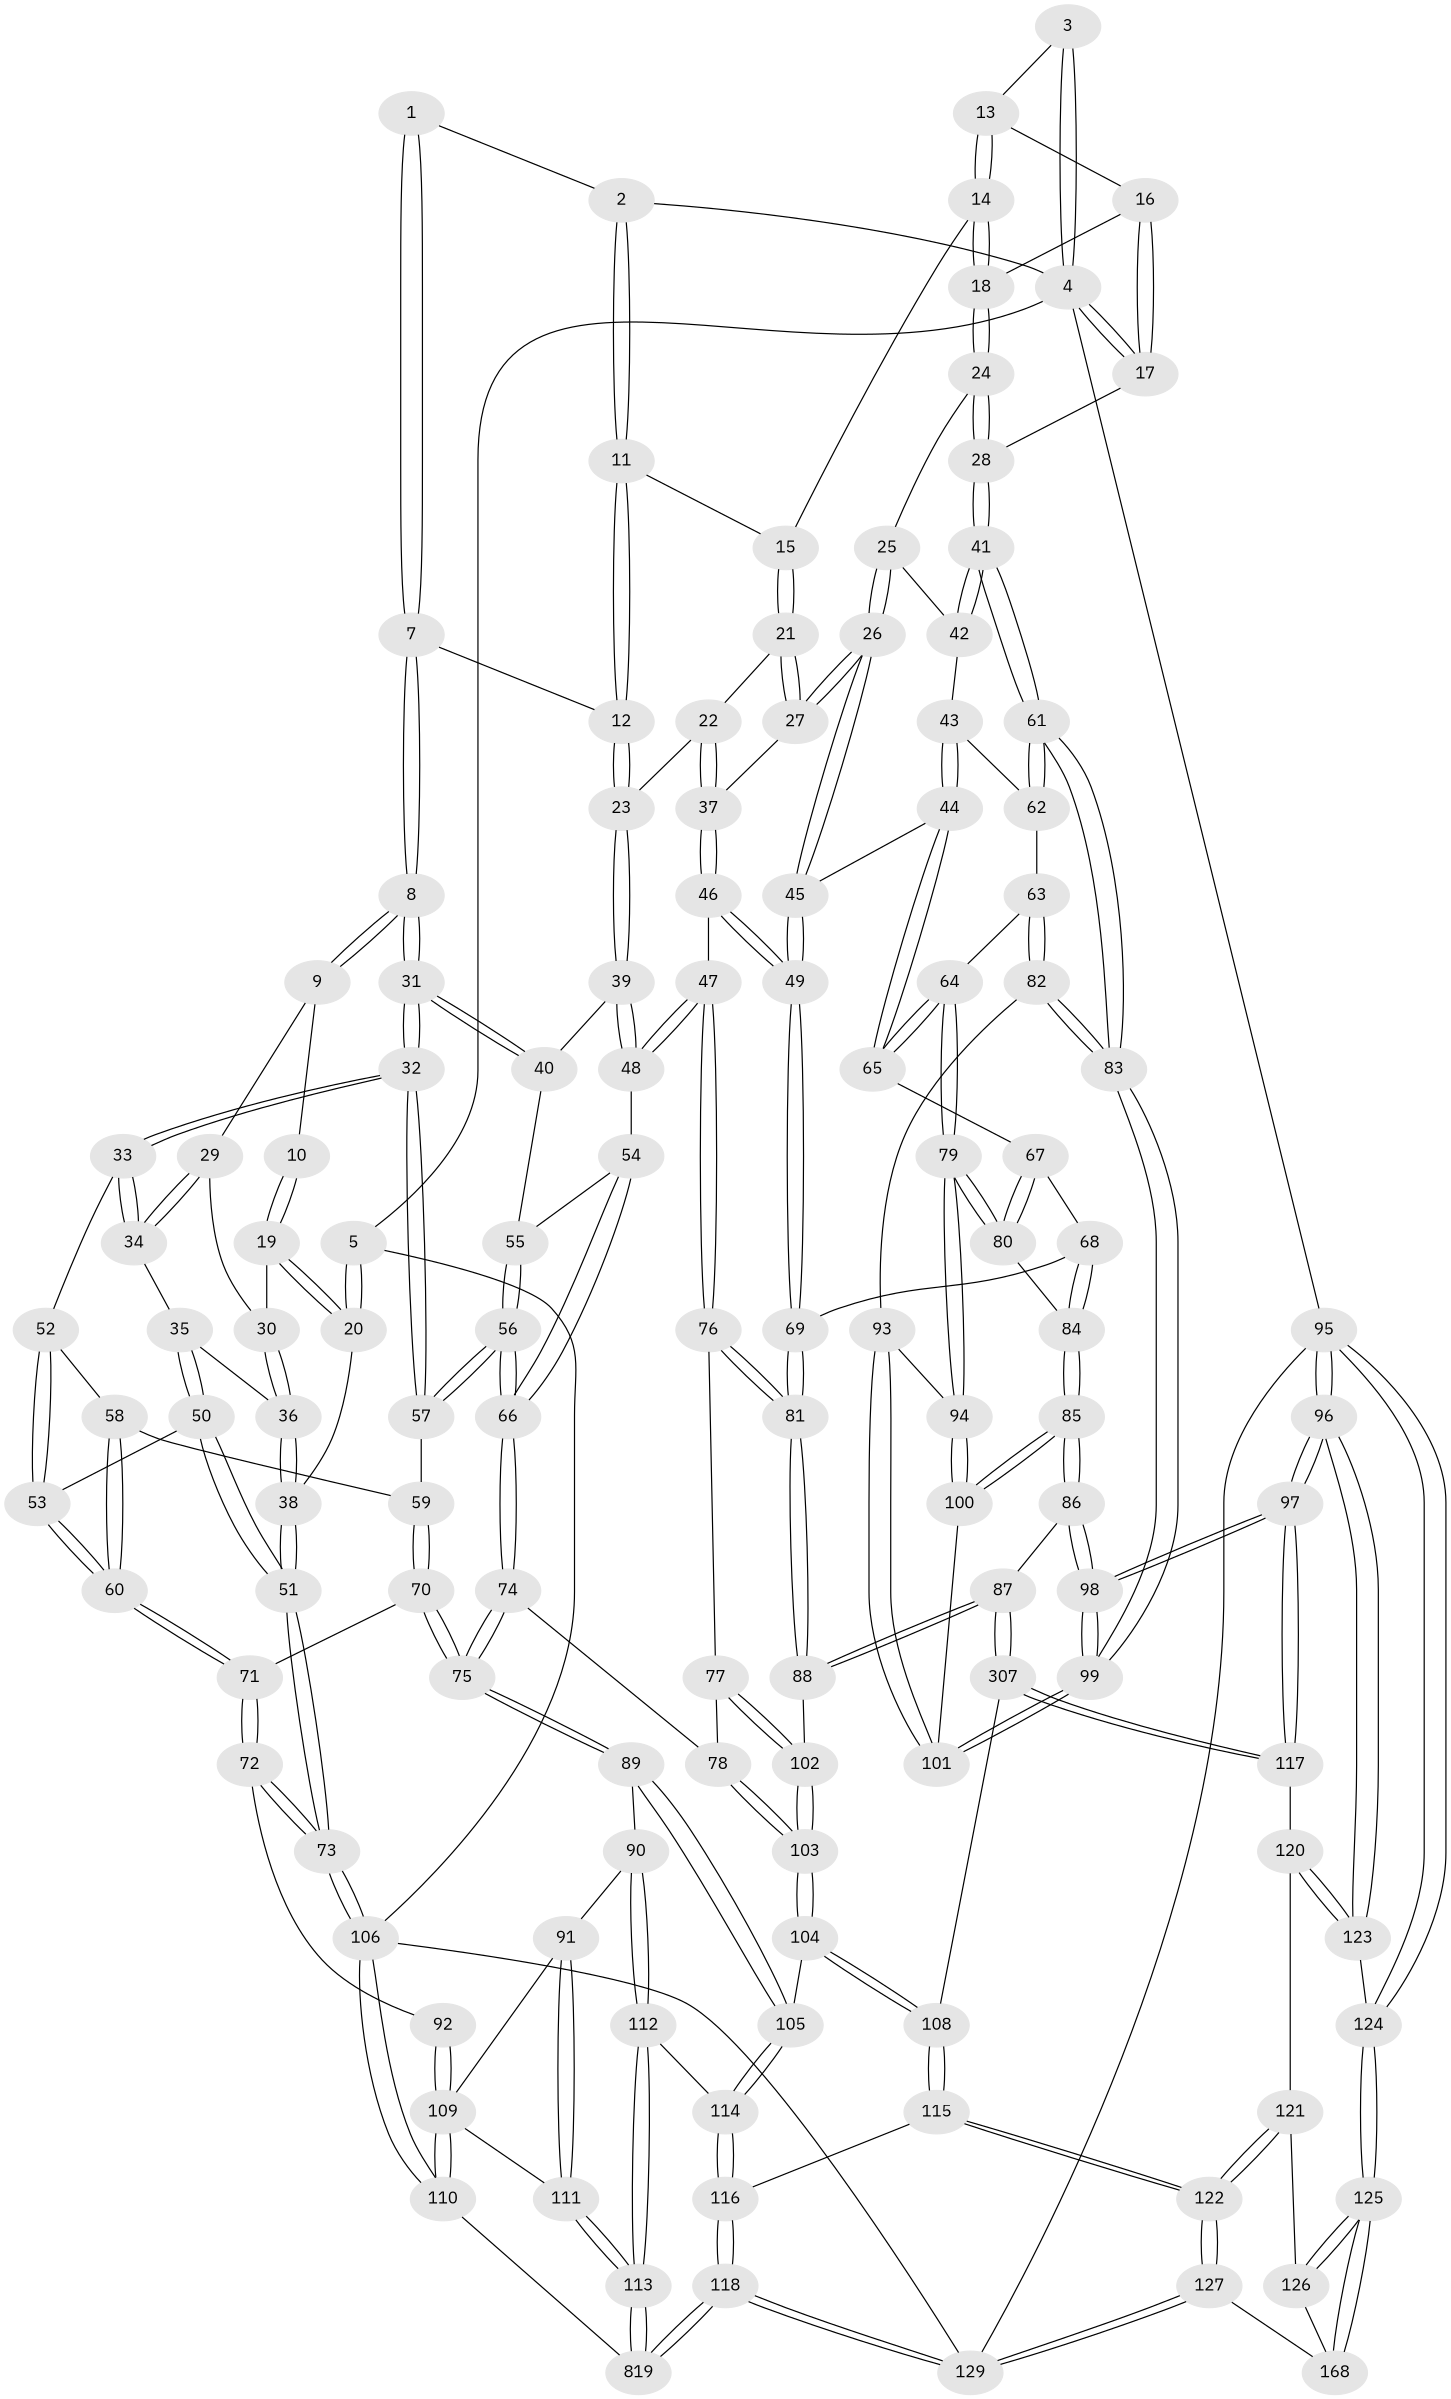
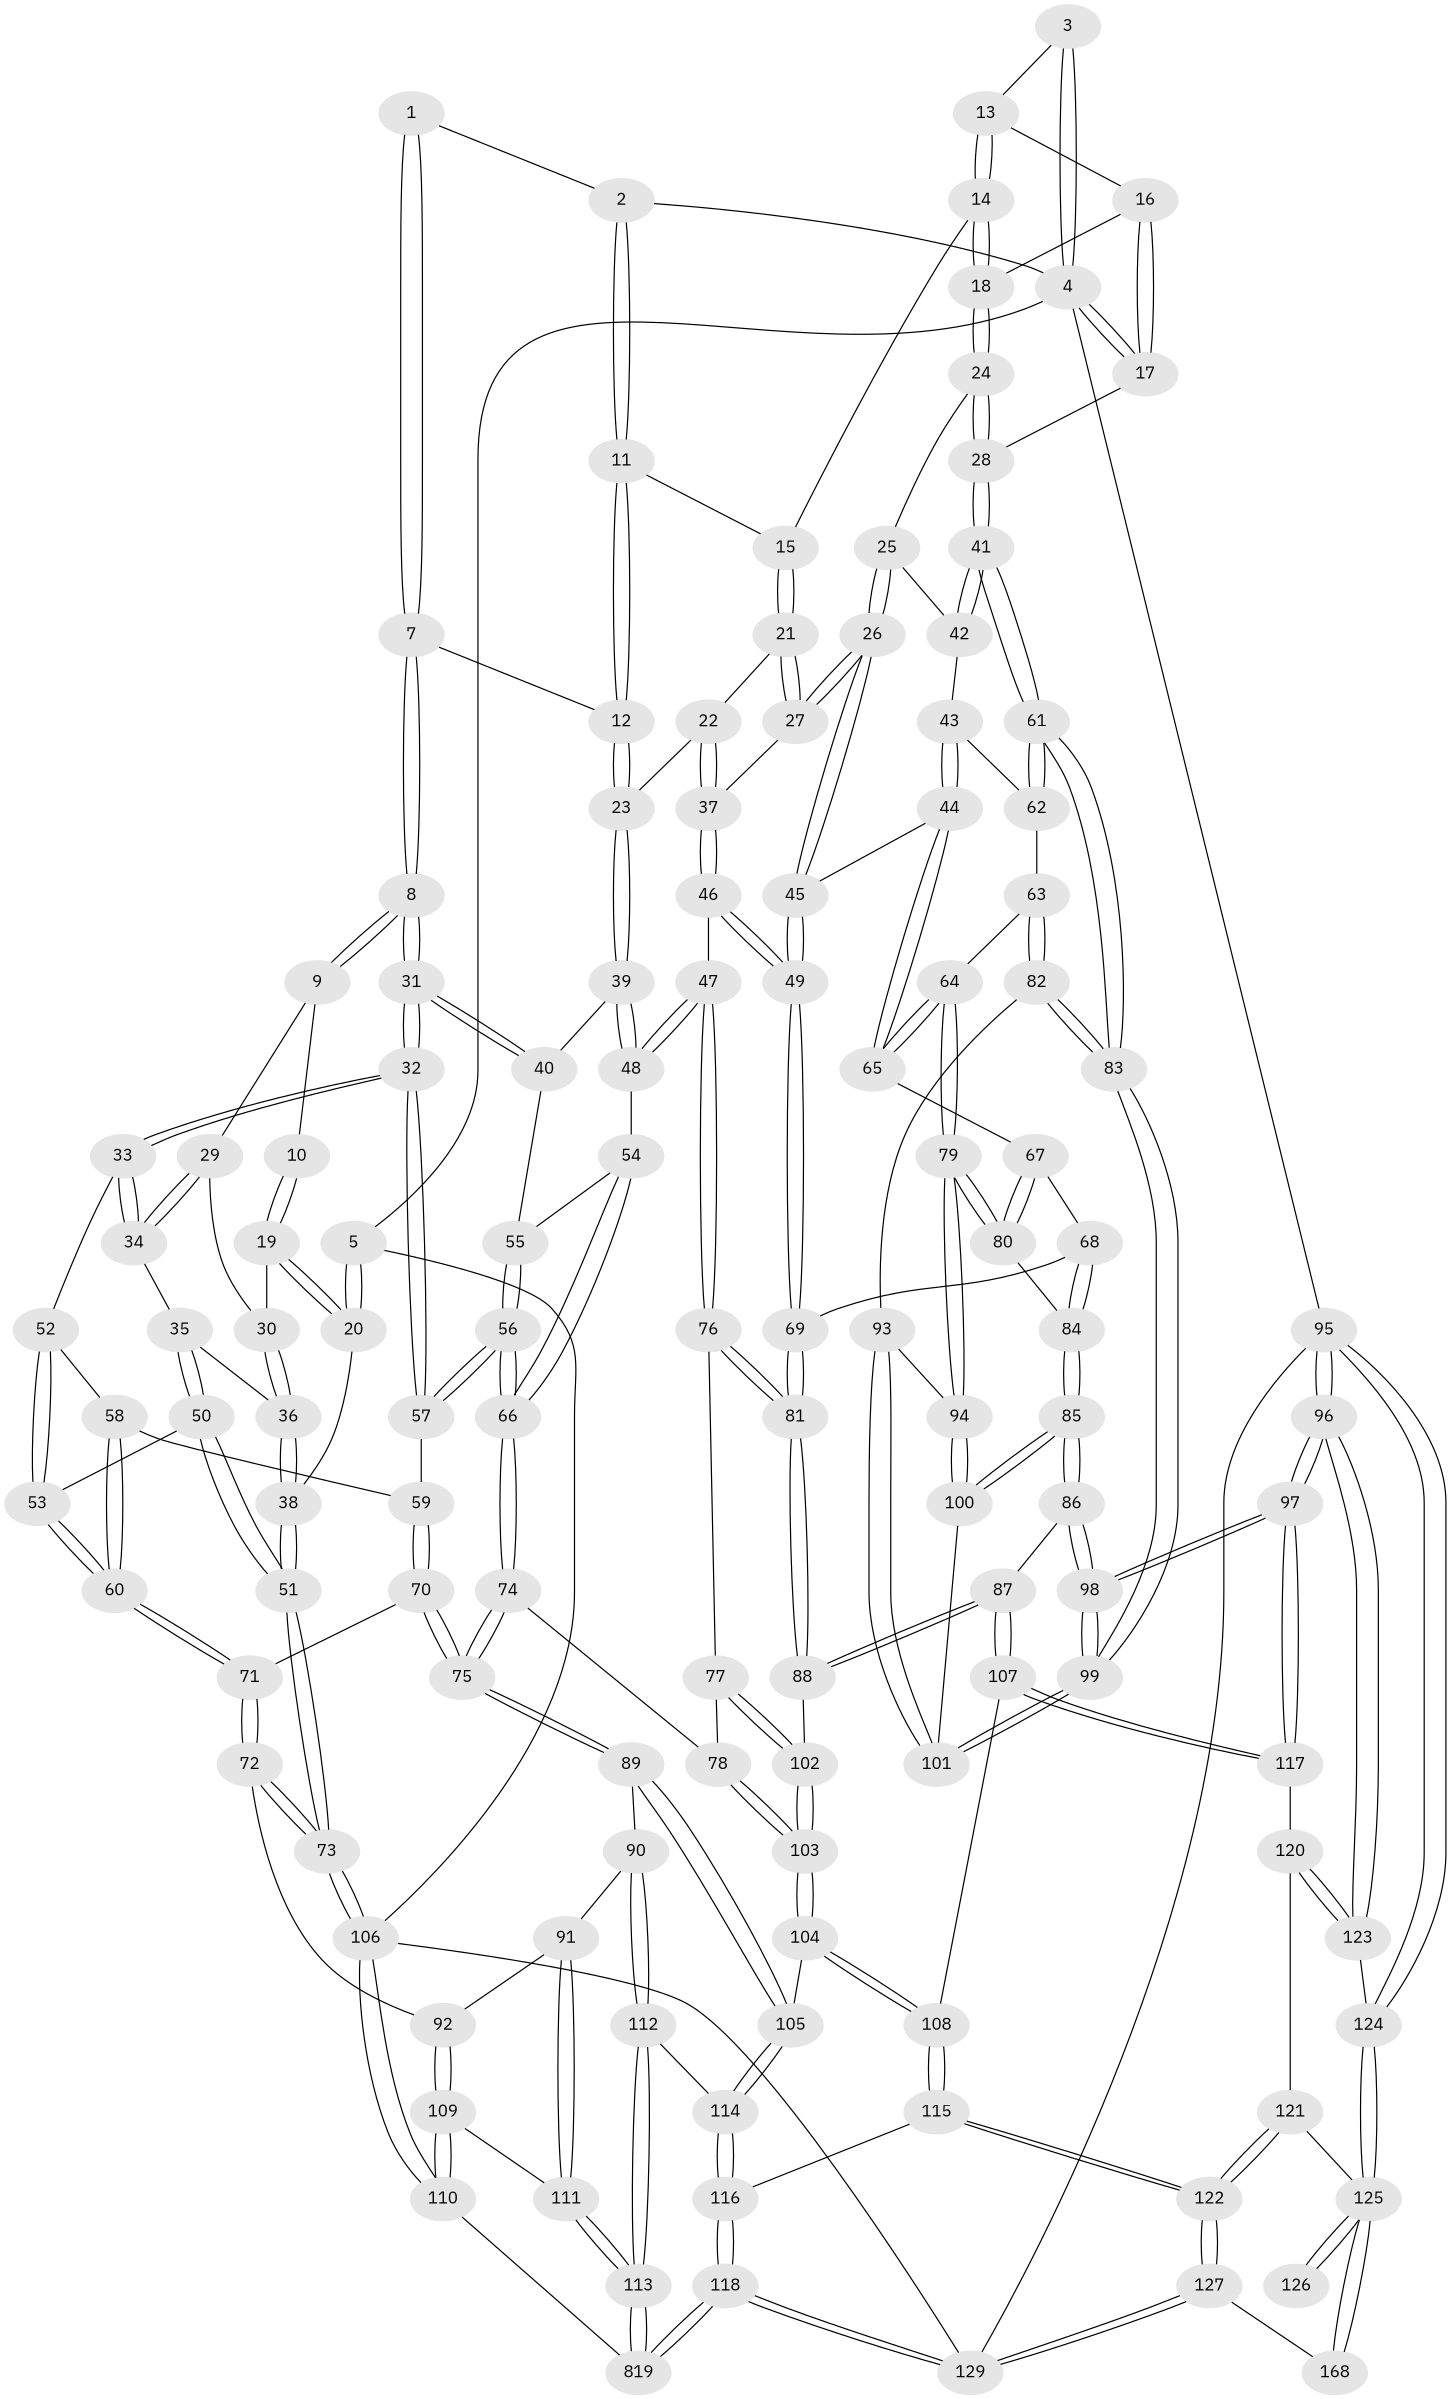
node "307": label "307" -> "107"
edge "91" -- "109": now "91" -- "92"
edge "121" -- "126": now "121" -- "125"
edge "126" -- "168": removed
